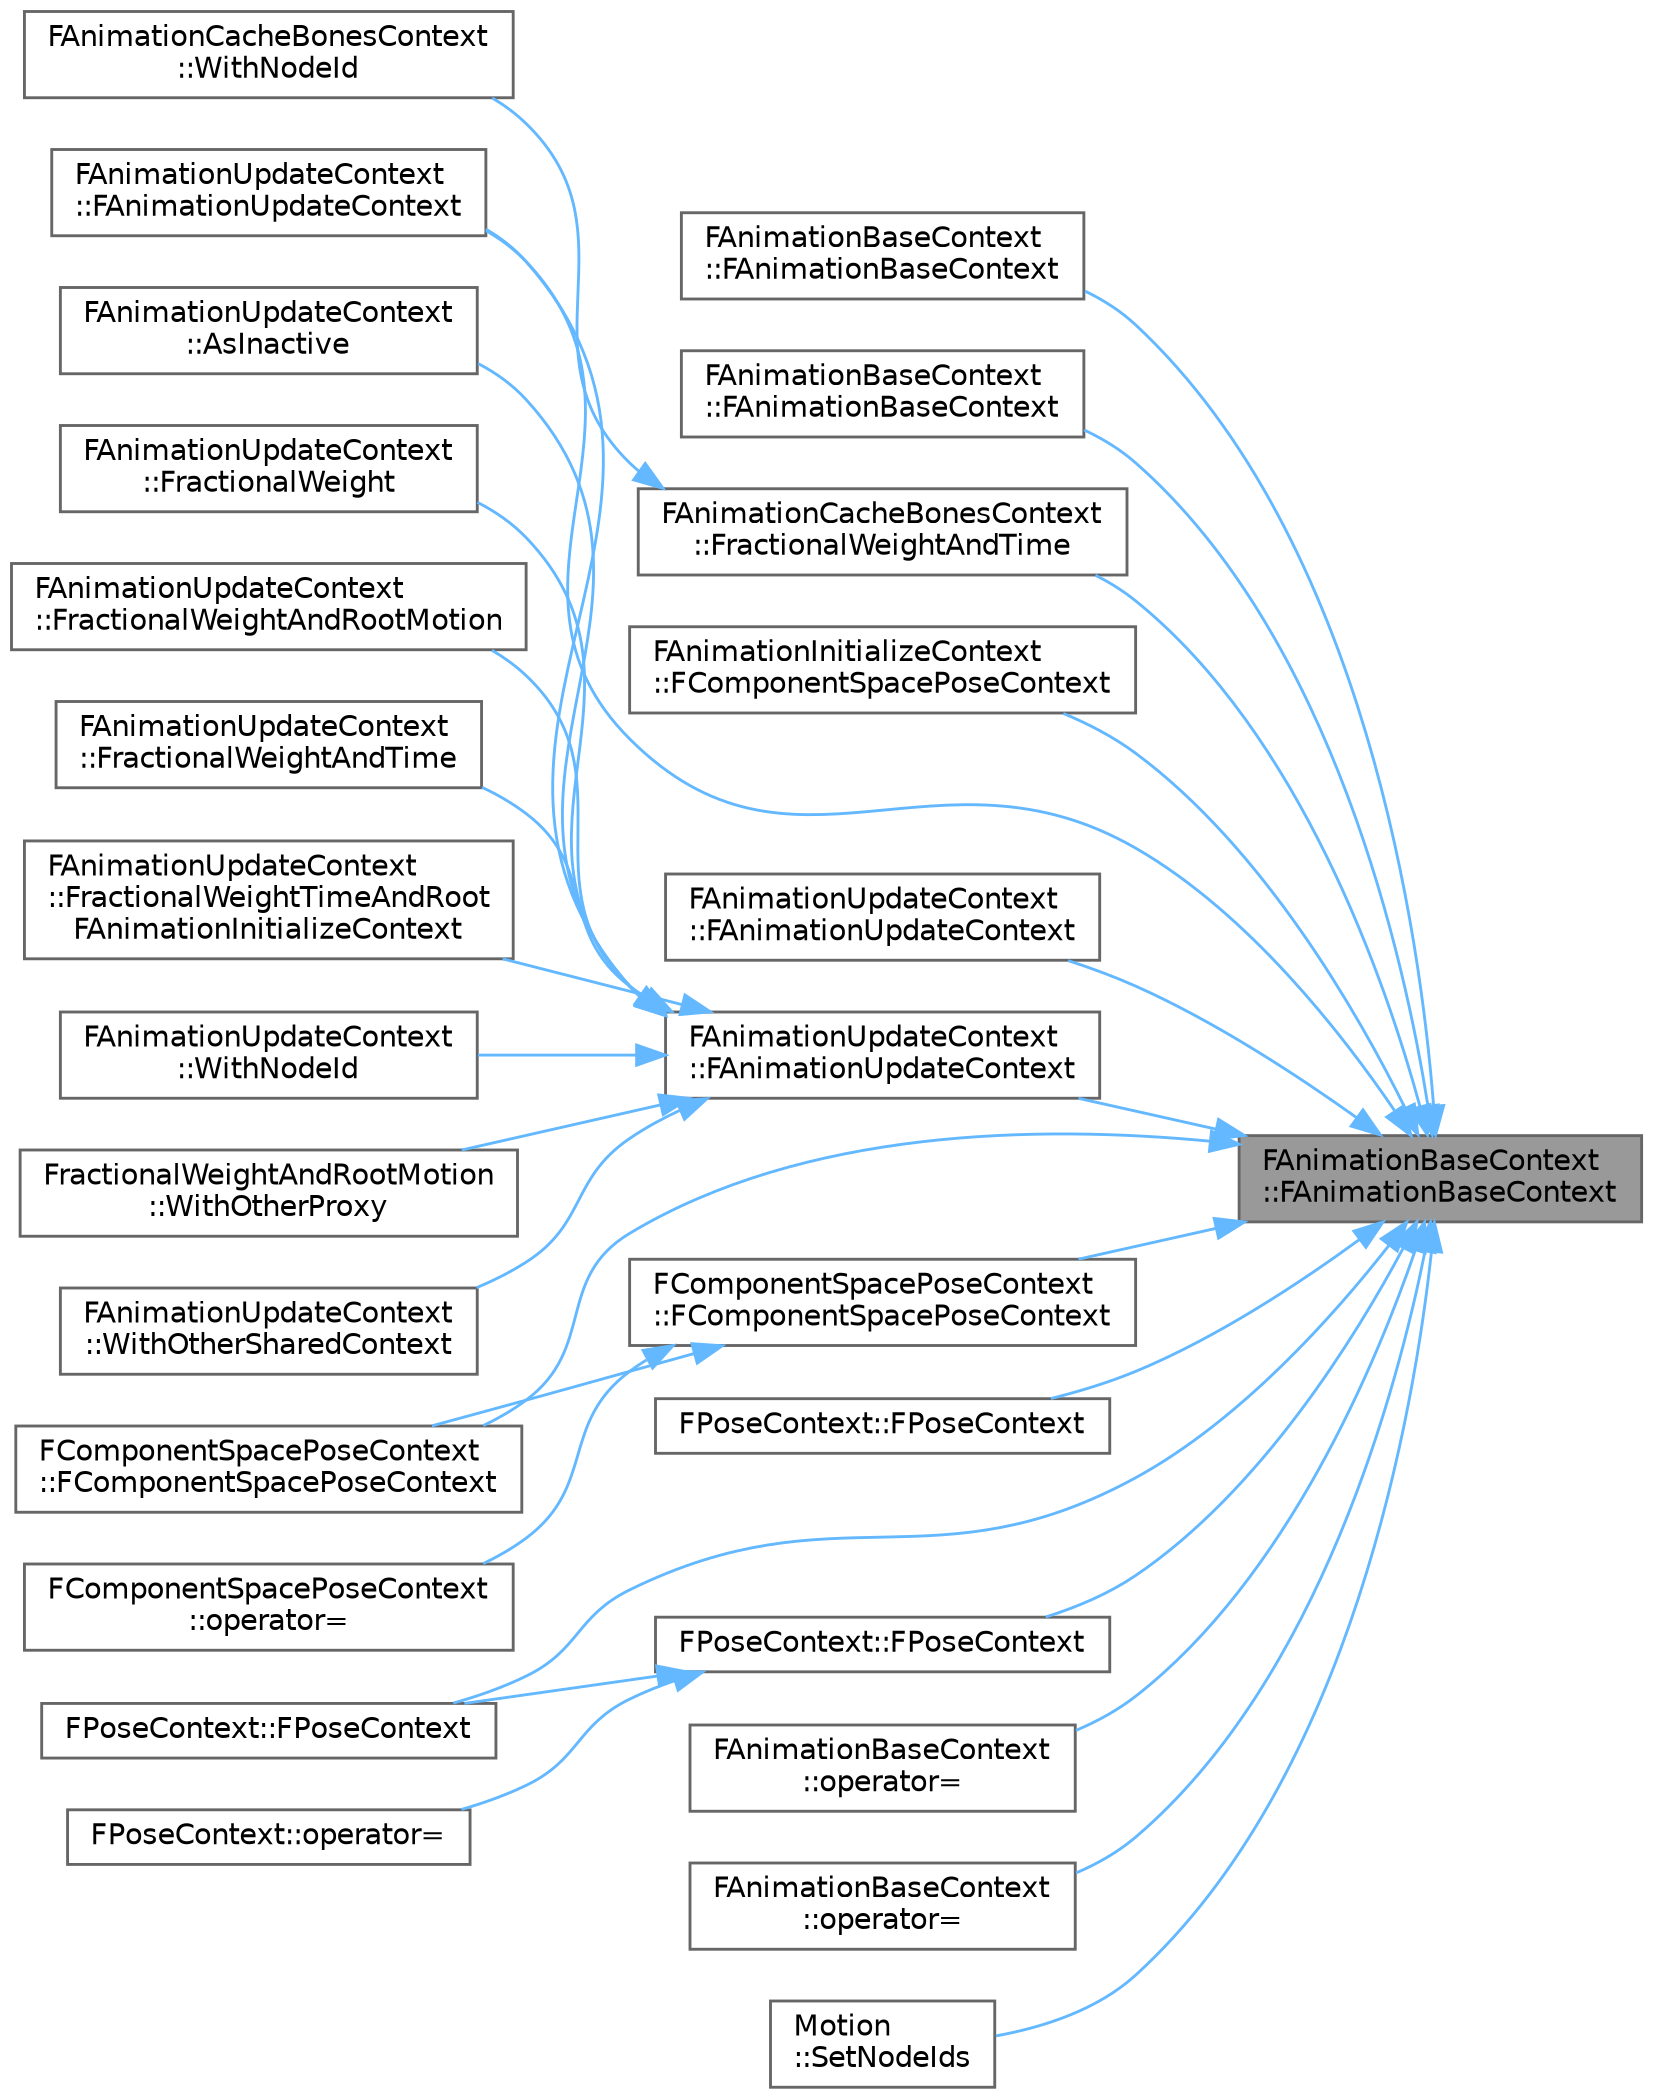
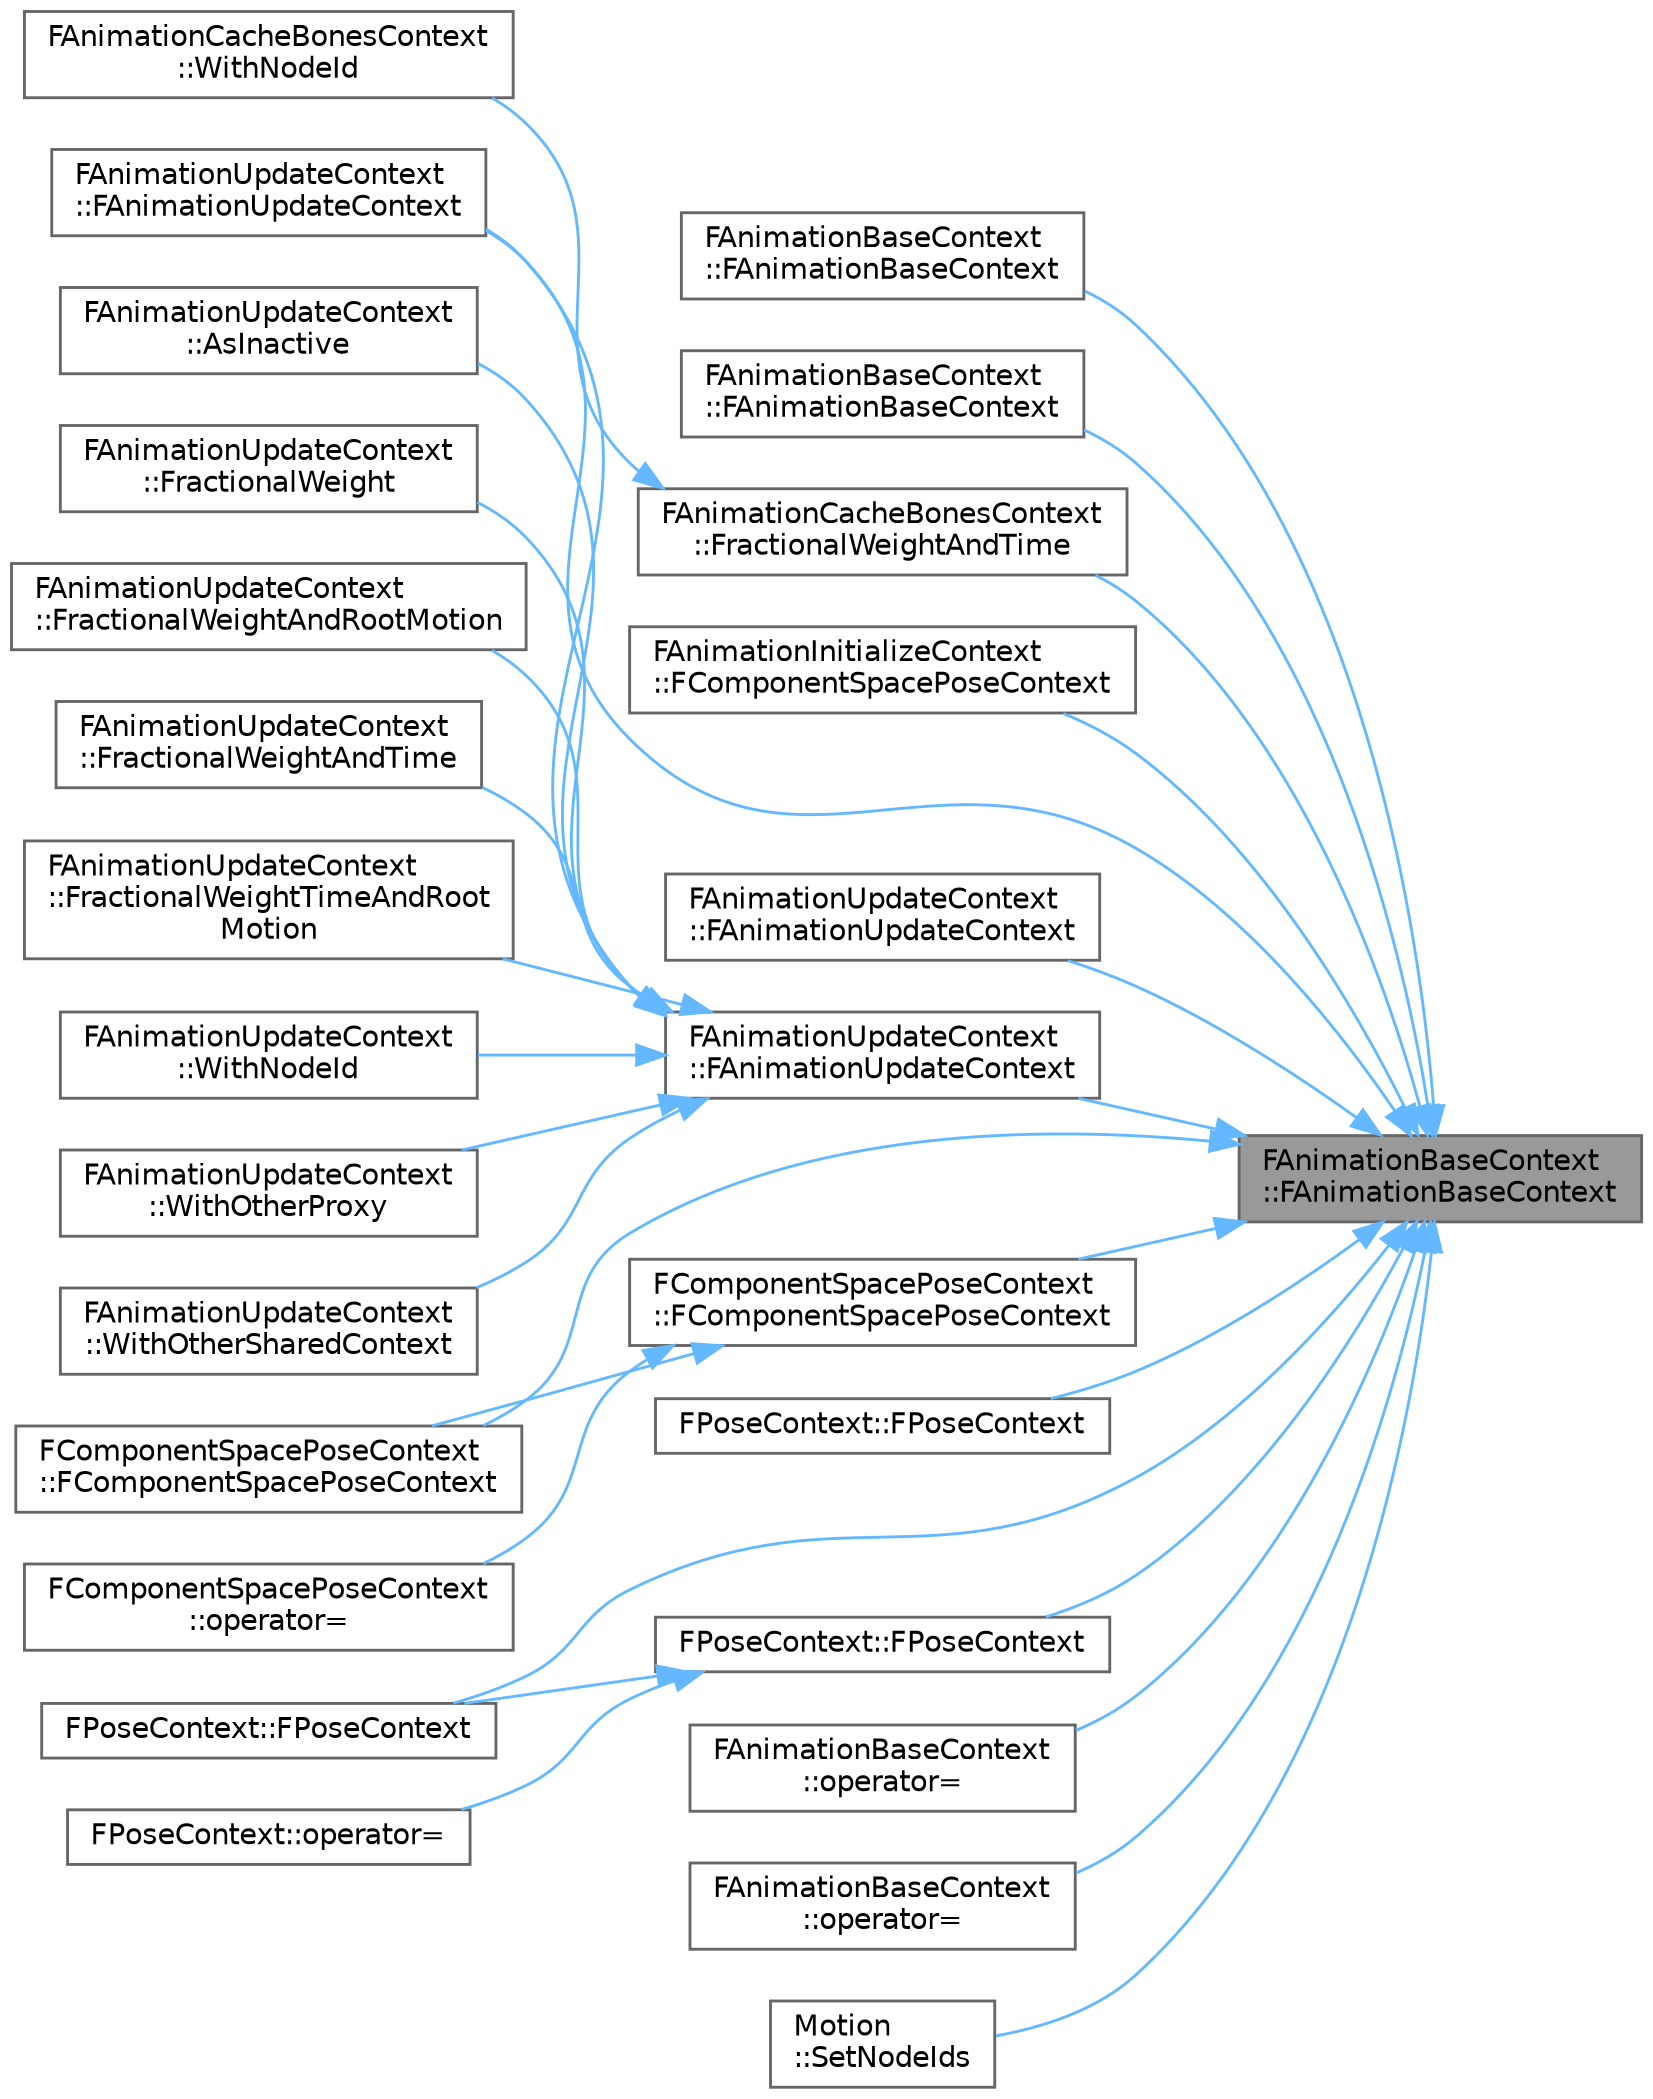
node "FAnimationUpdateContext ::FractionalWeightTimeAndRoot FAnimationInitializeContext": label "FAnimationUpdateContext ::FractionalWeightTimeAndRoot FAnimationInitializeContext" -> "FAnimationUpdateContext ::FractionalWeightTimeAndRoot Motion"
node "FractionalWeightAndRootMotion ::WithOtherProxy": label "FractionalWeightAndRootMotion ::WithOtherProxy" -> "FAnimationUpdateContext ::WithOtherProxy"
